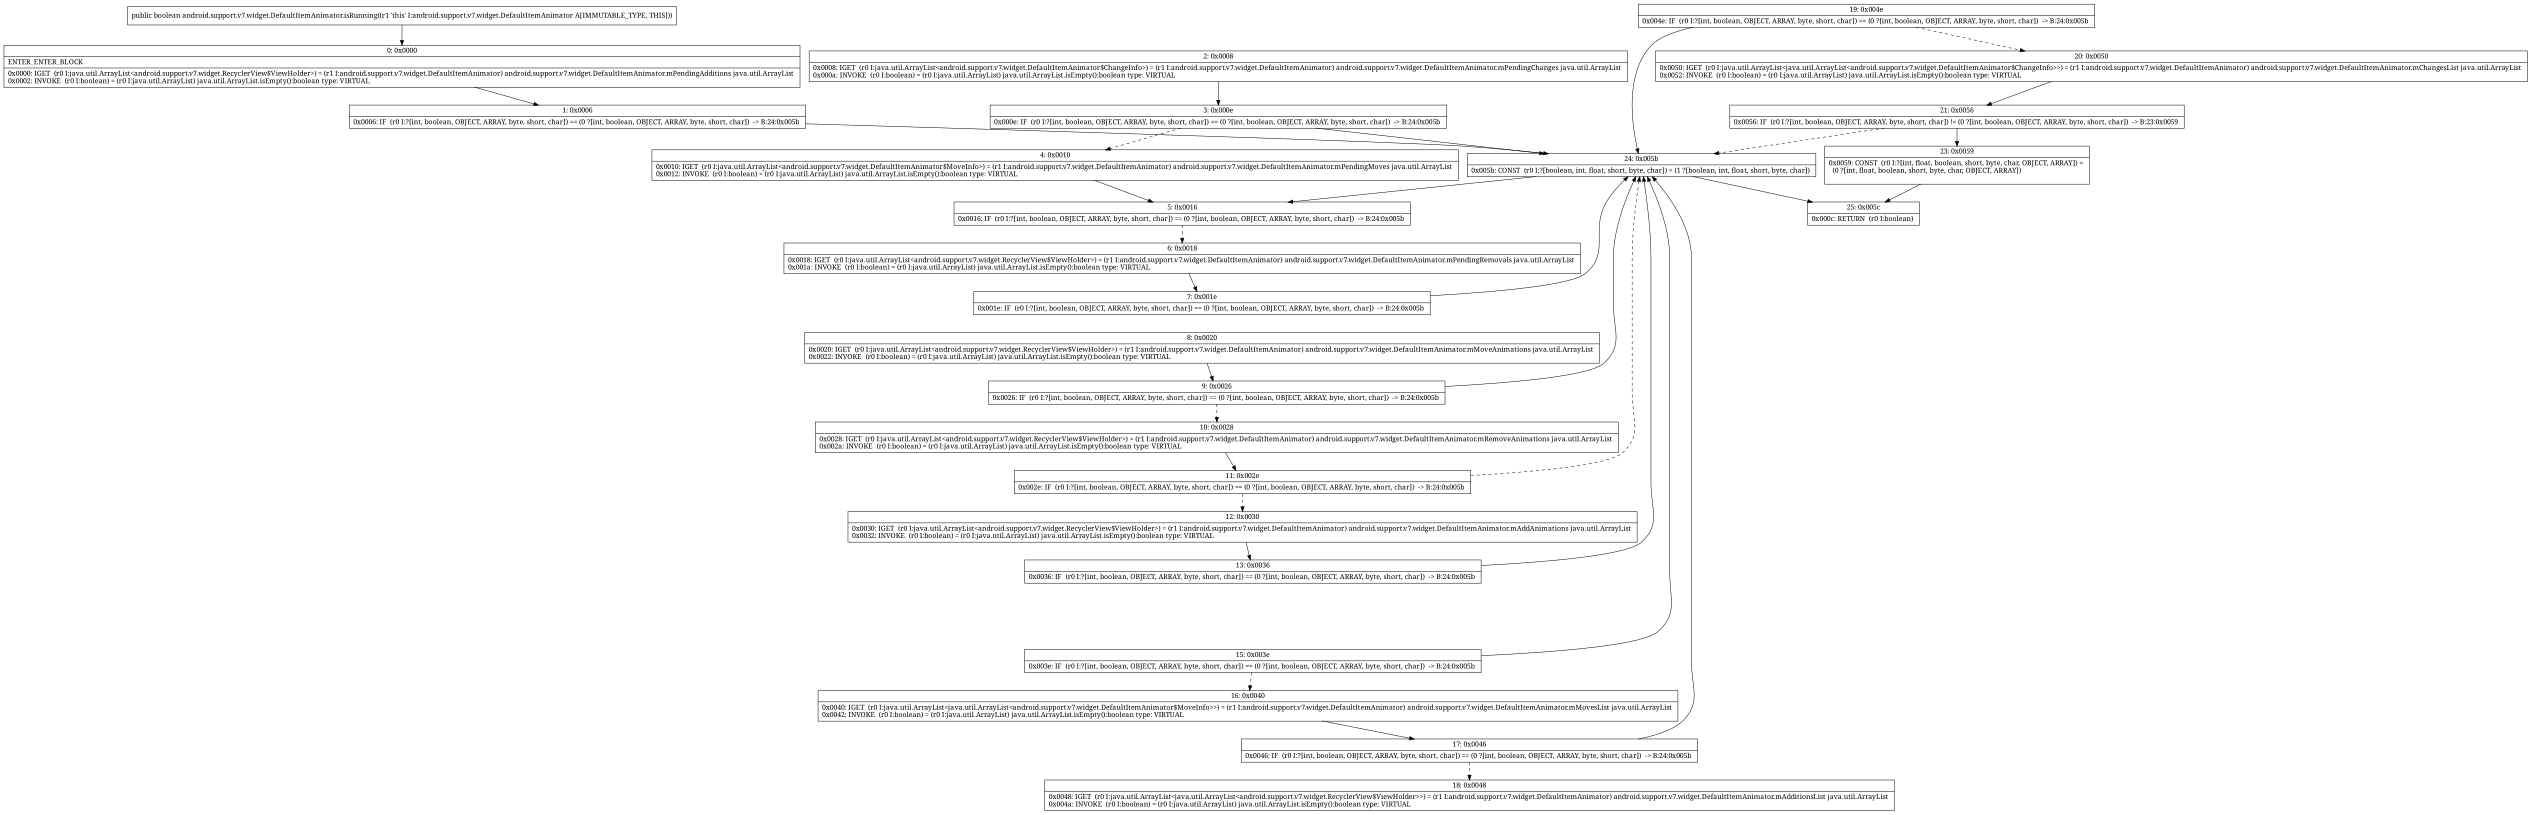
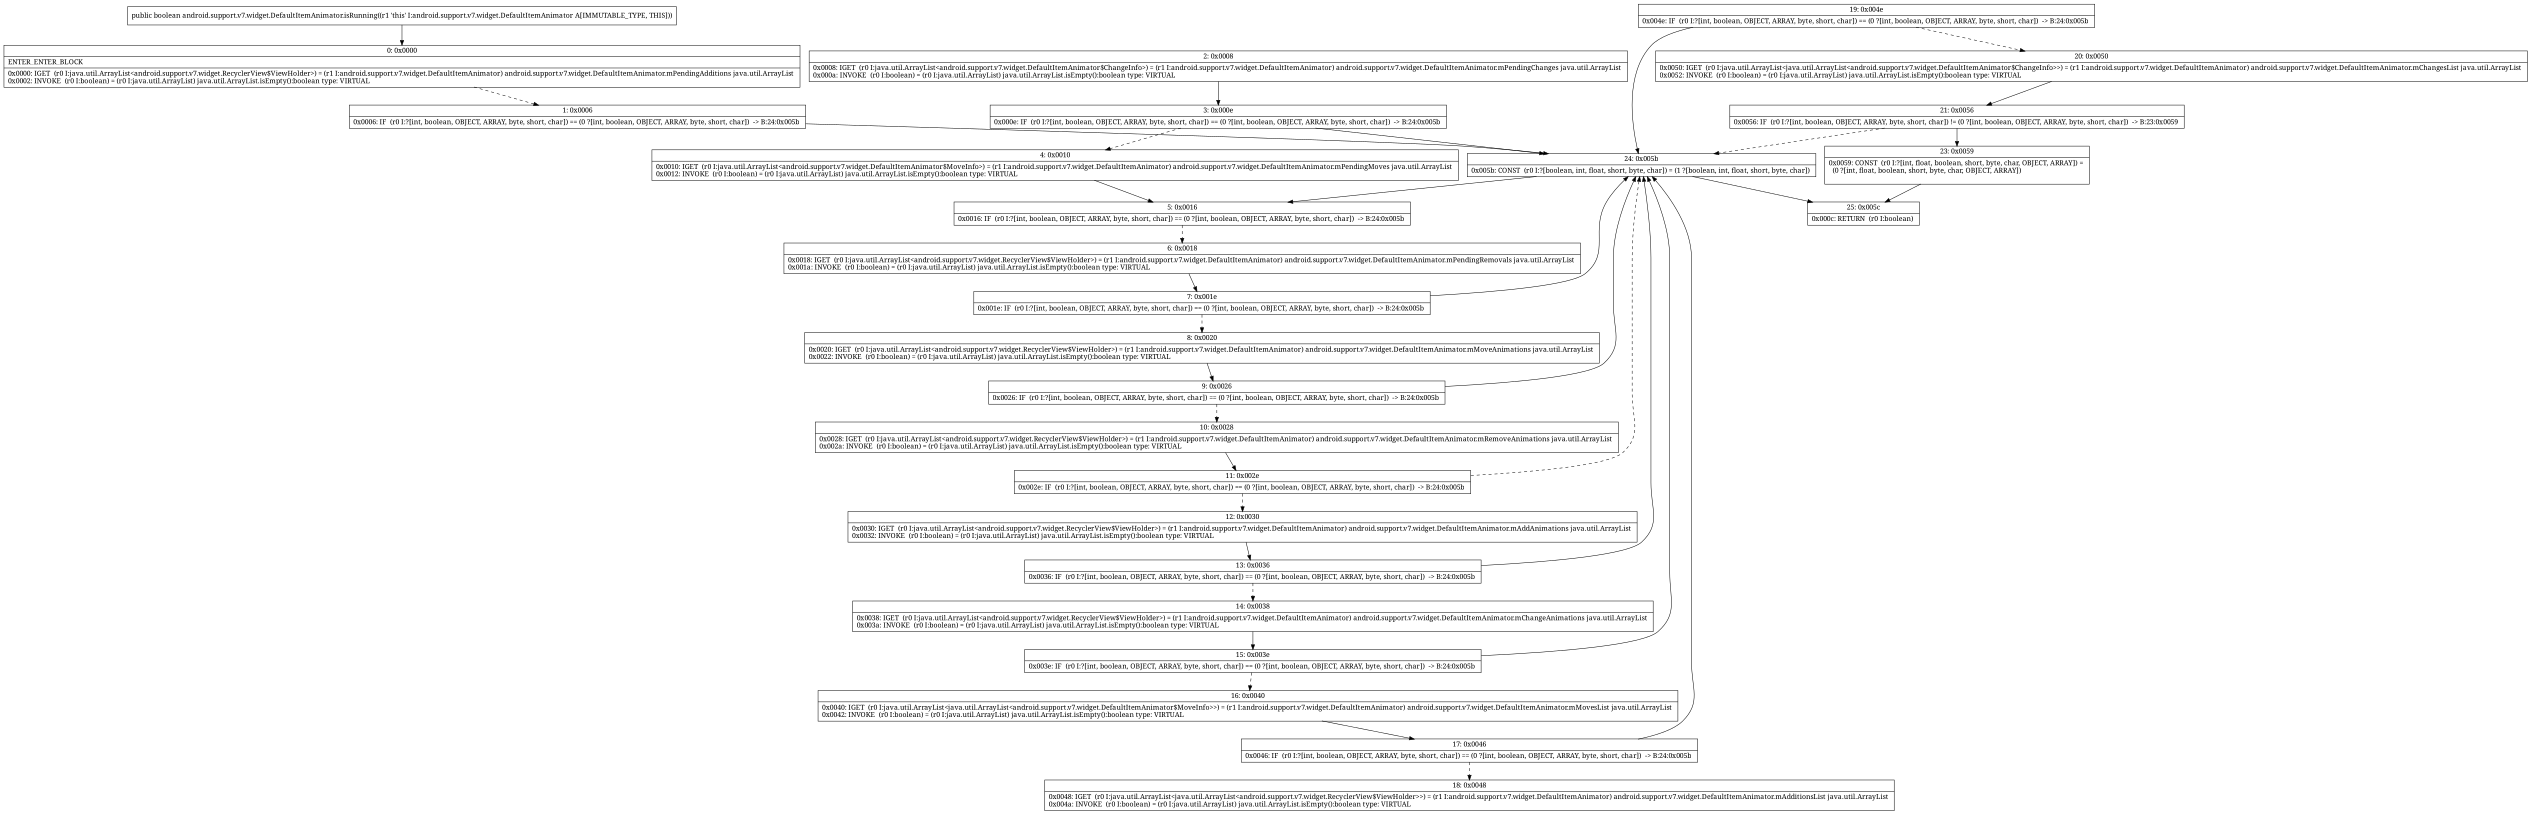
edge "0: 0x0000" -> "1: 0x0006": style solid -> dashed
edge "7: 0x001e" -> "8: 0x0020": added
node "14: 0x0038": added
